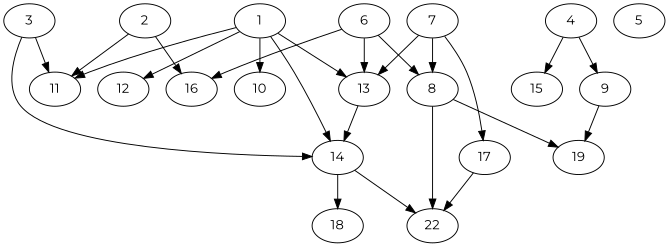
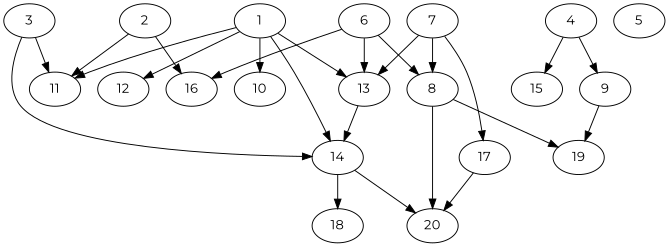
node "22": label "22" -> "20"
